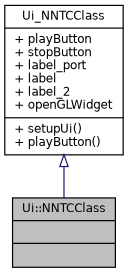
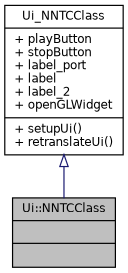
node "Ui_NNTCClass": text "+ playButton()" -> "+ retranslateUi()"
